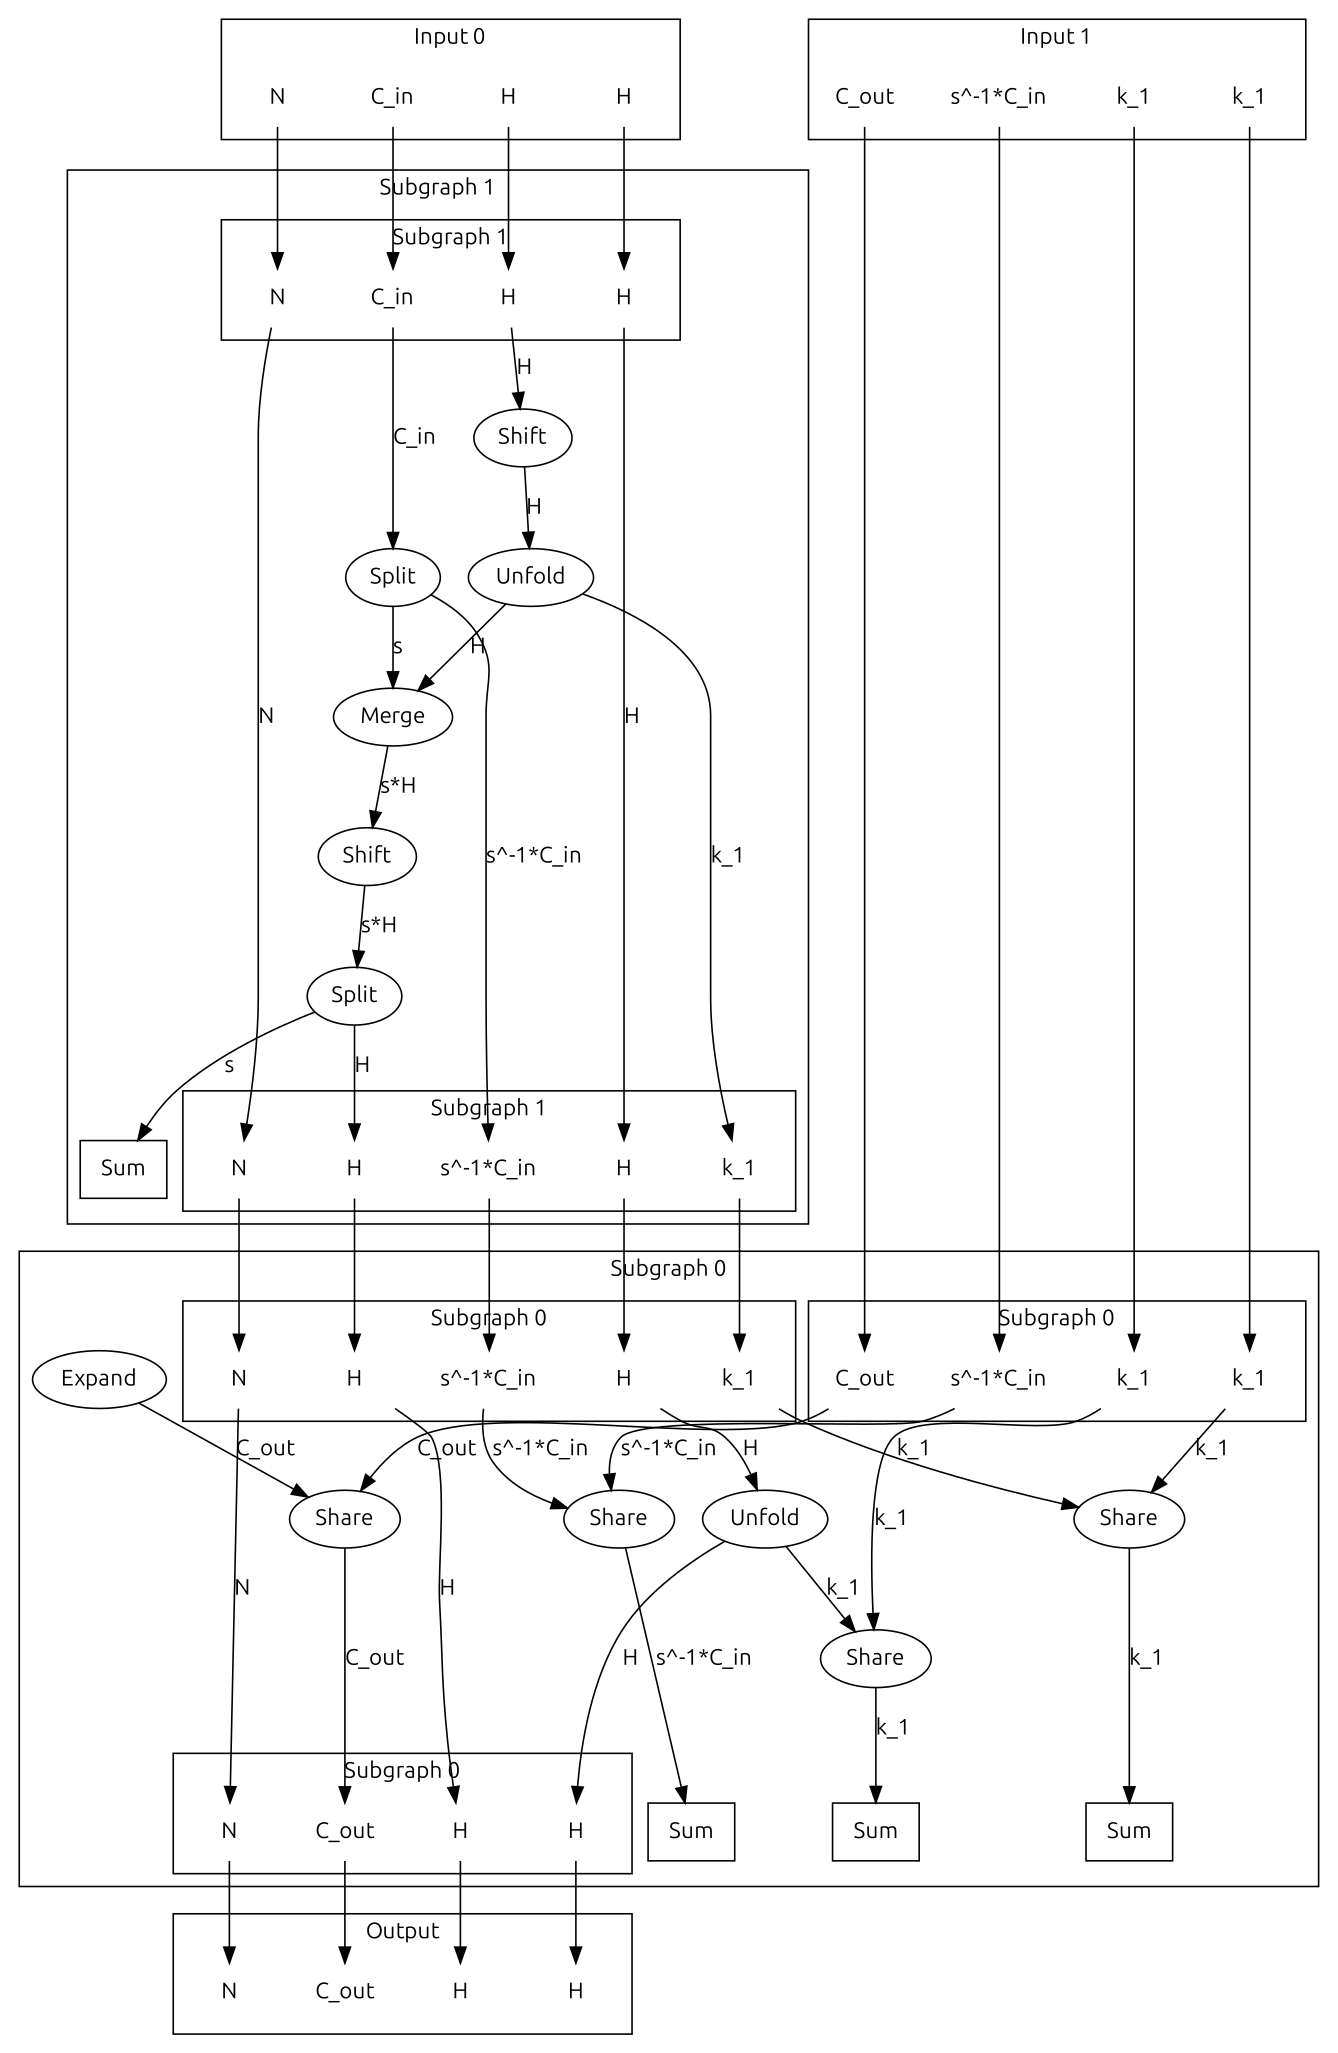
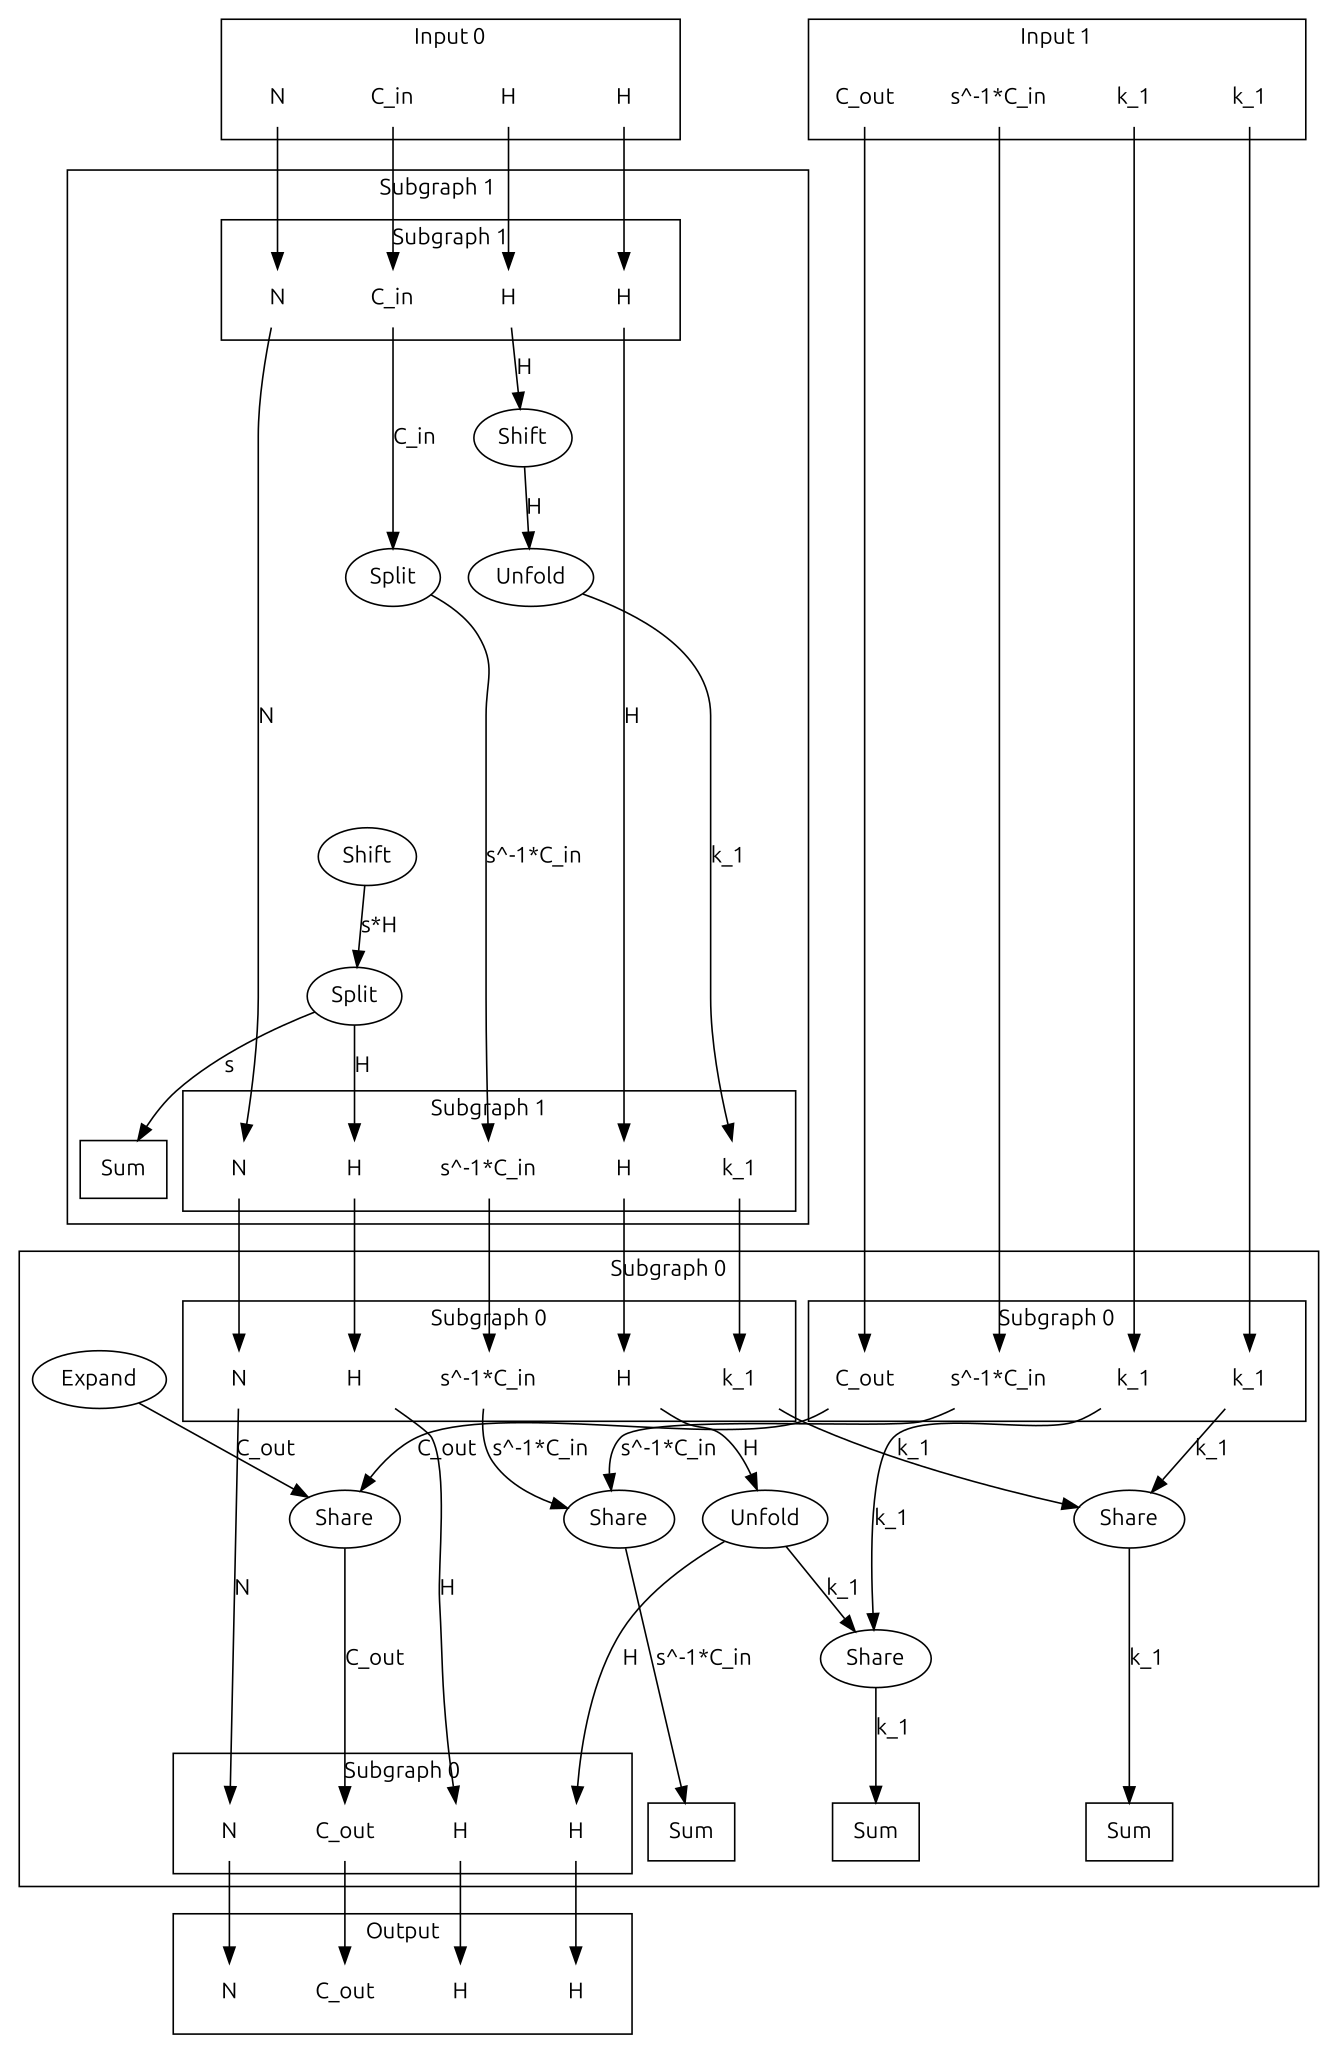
node "Merge": removed
